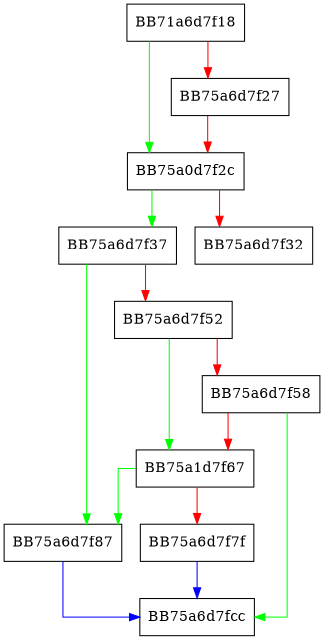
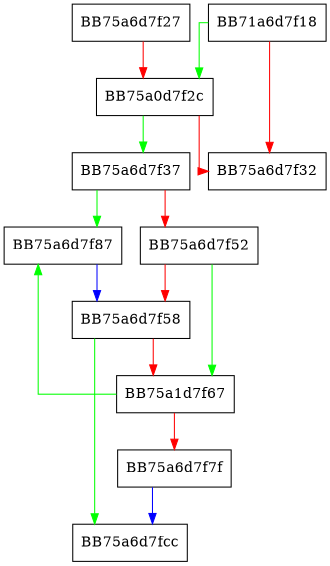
edge "BB71a6d7f18" -> "BB75a6d7f27": now "BB71a6d7f18" -> "BB75a6d7f32"
edge "BB75a6d7f87" -> "BB75a6d7fcc": now "BB75a6d7f87" -> "BB75a6d7f58"
